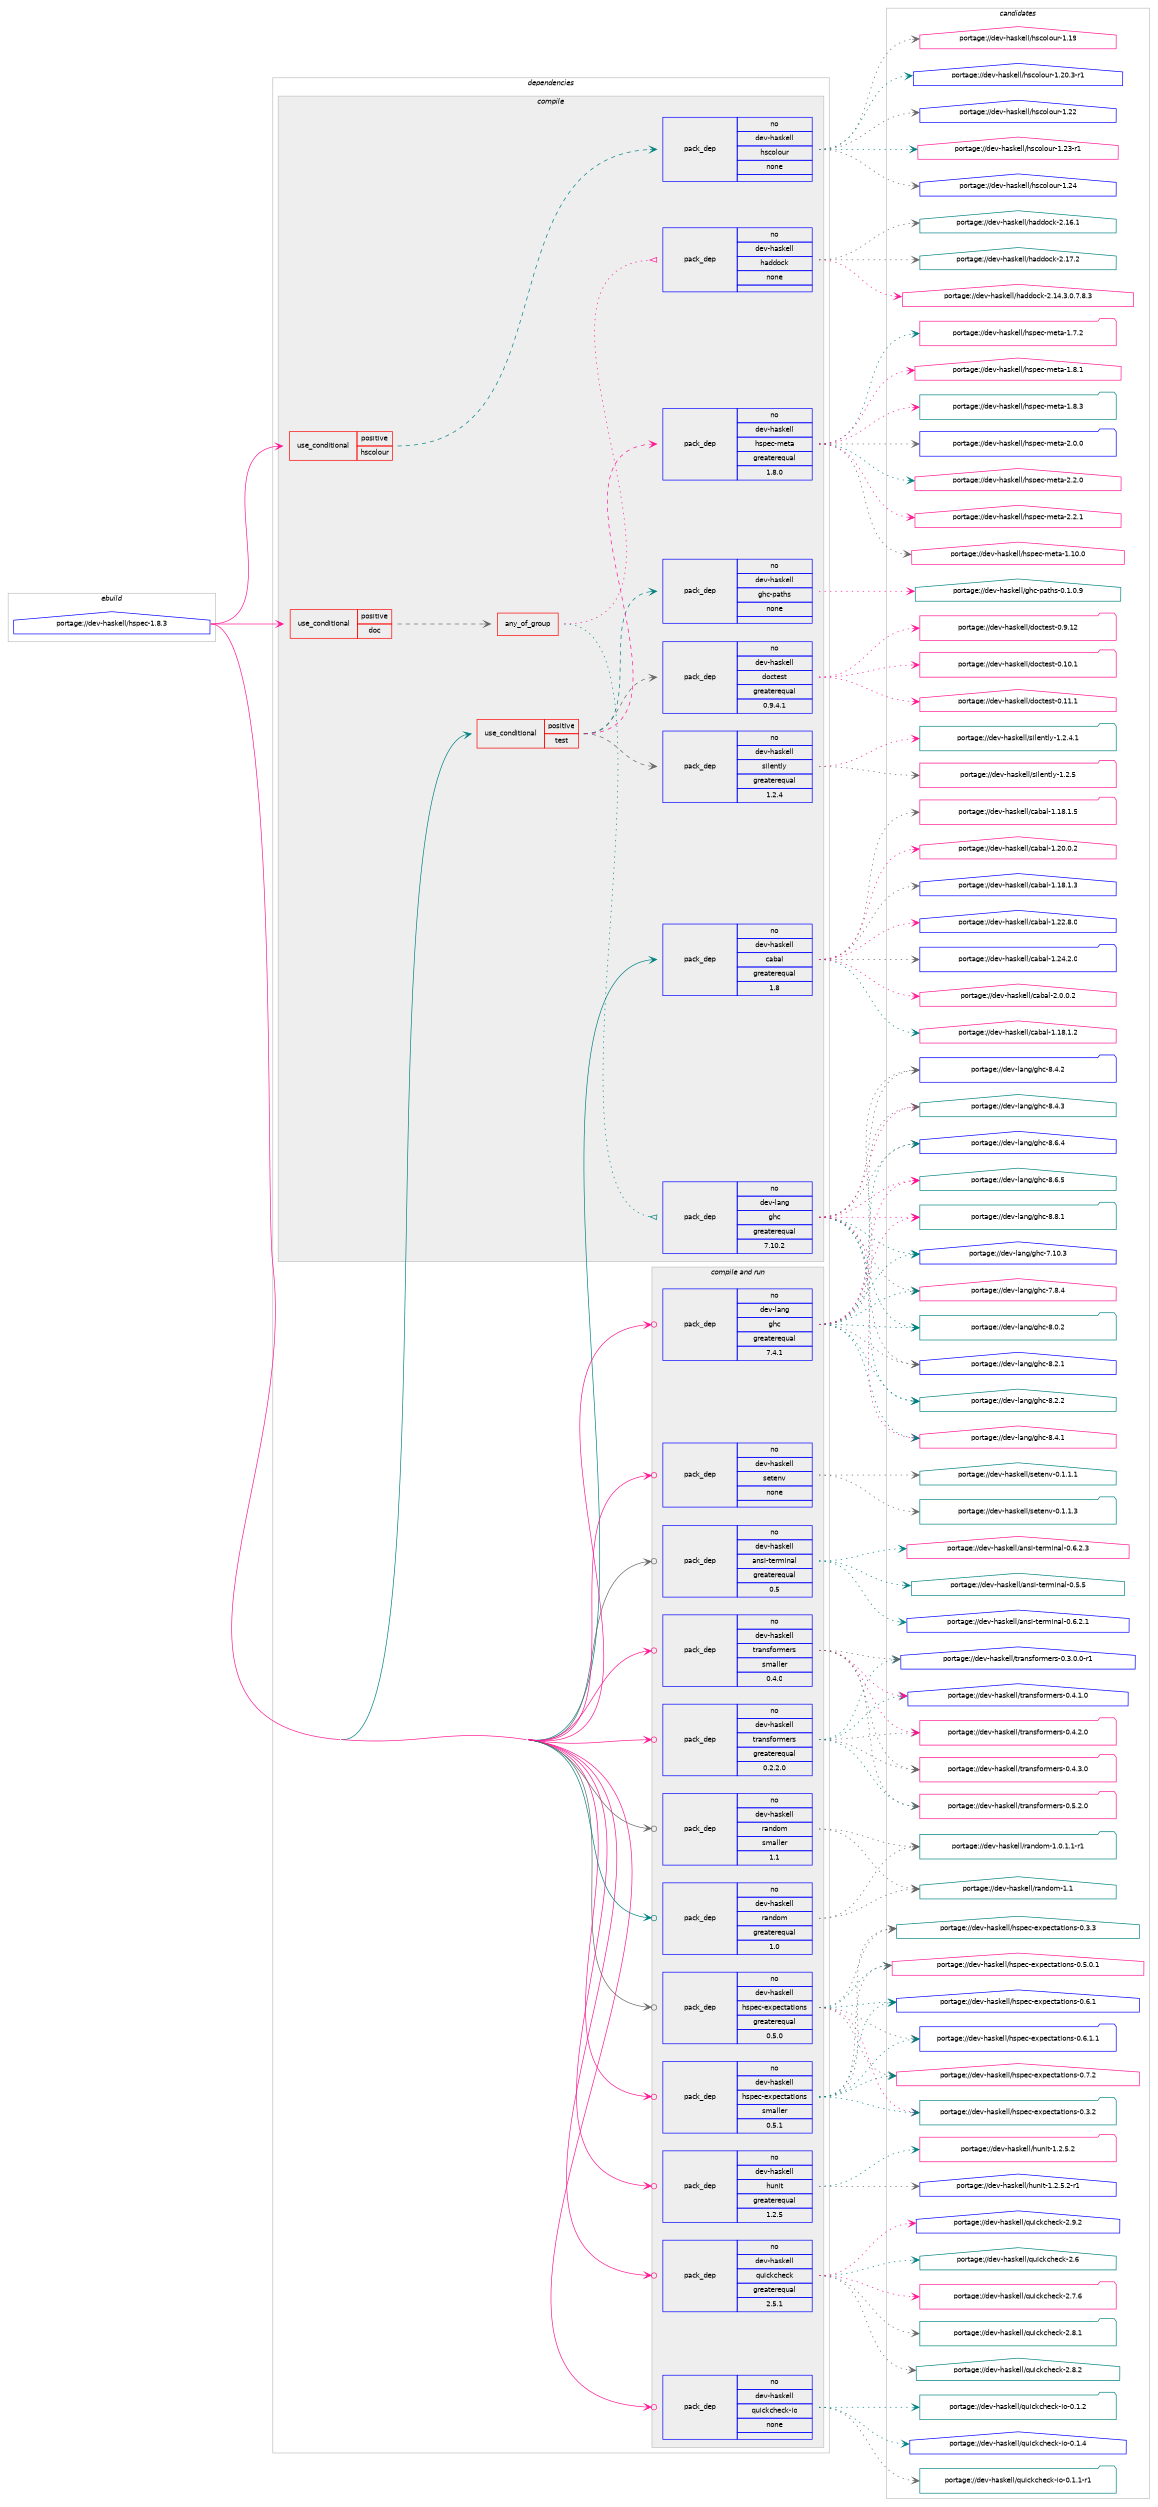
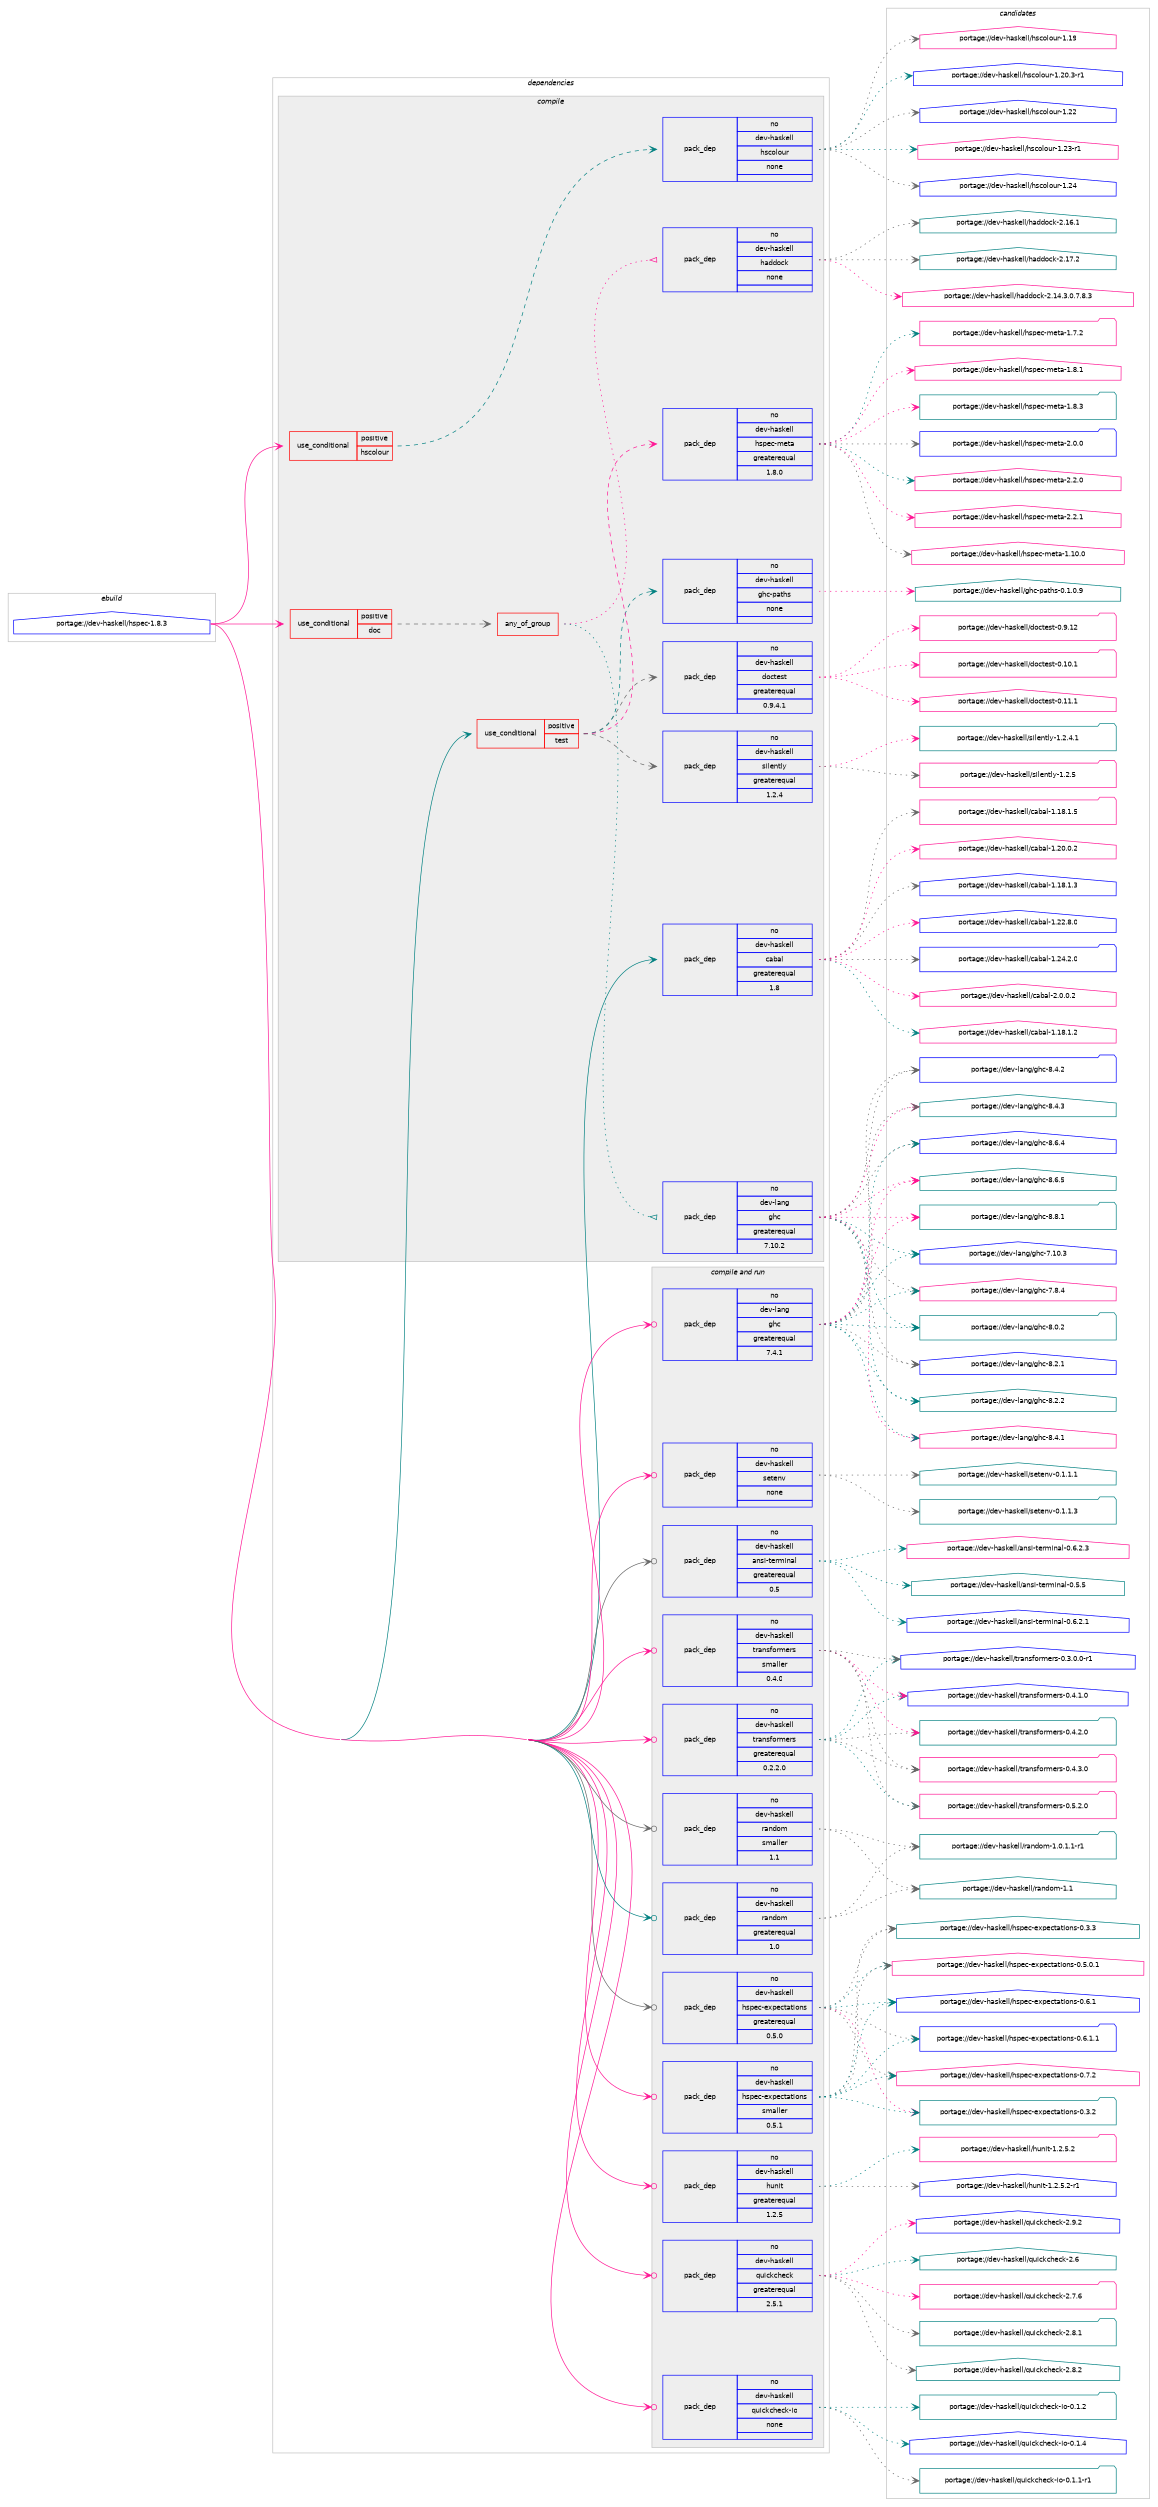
node "portage://dev-haskell/transformers-0.4.2.0": color deeppink -> teal
